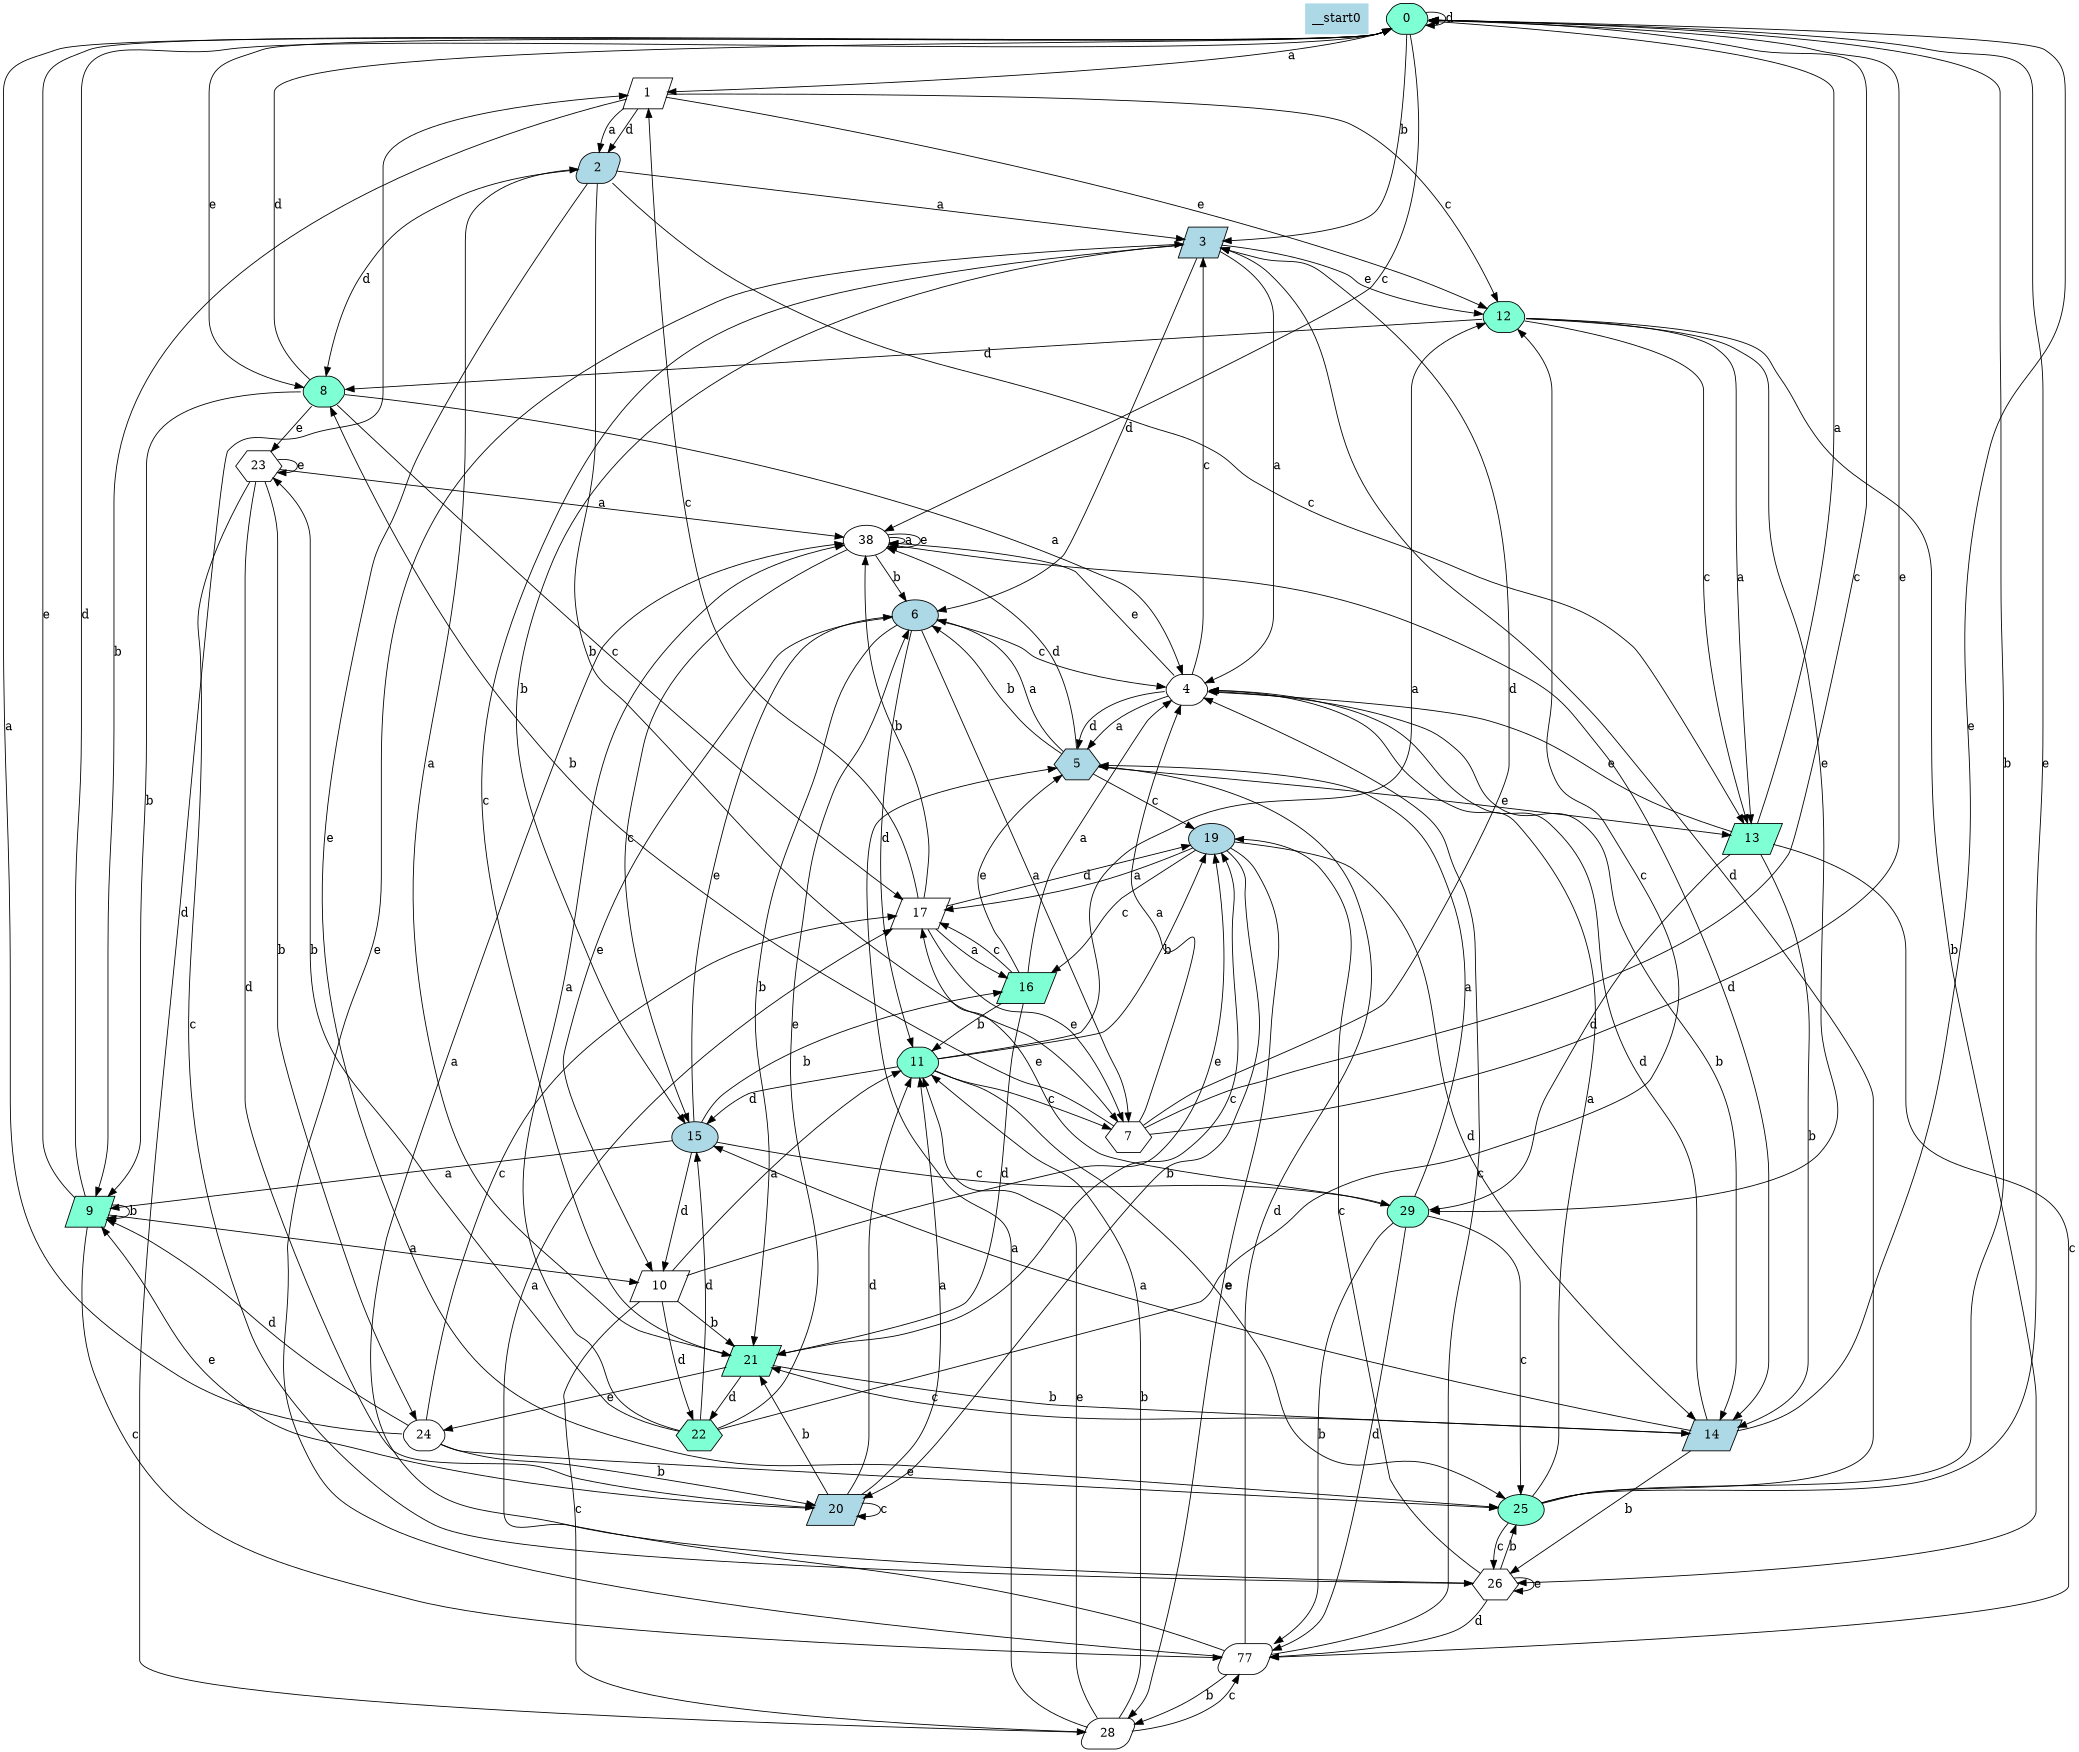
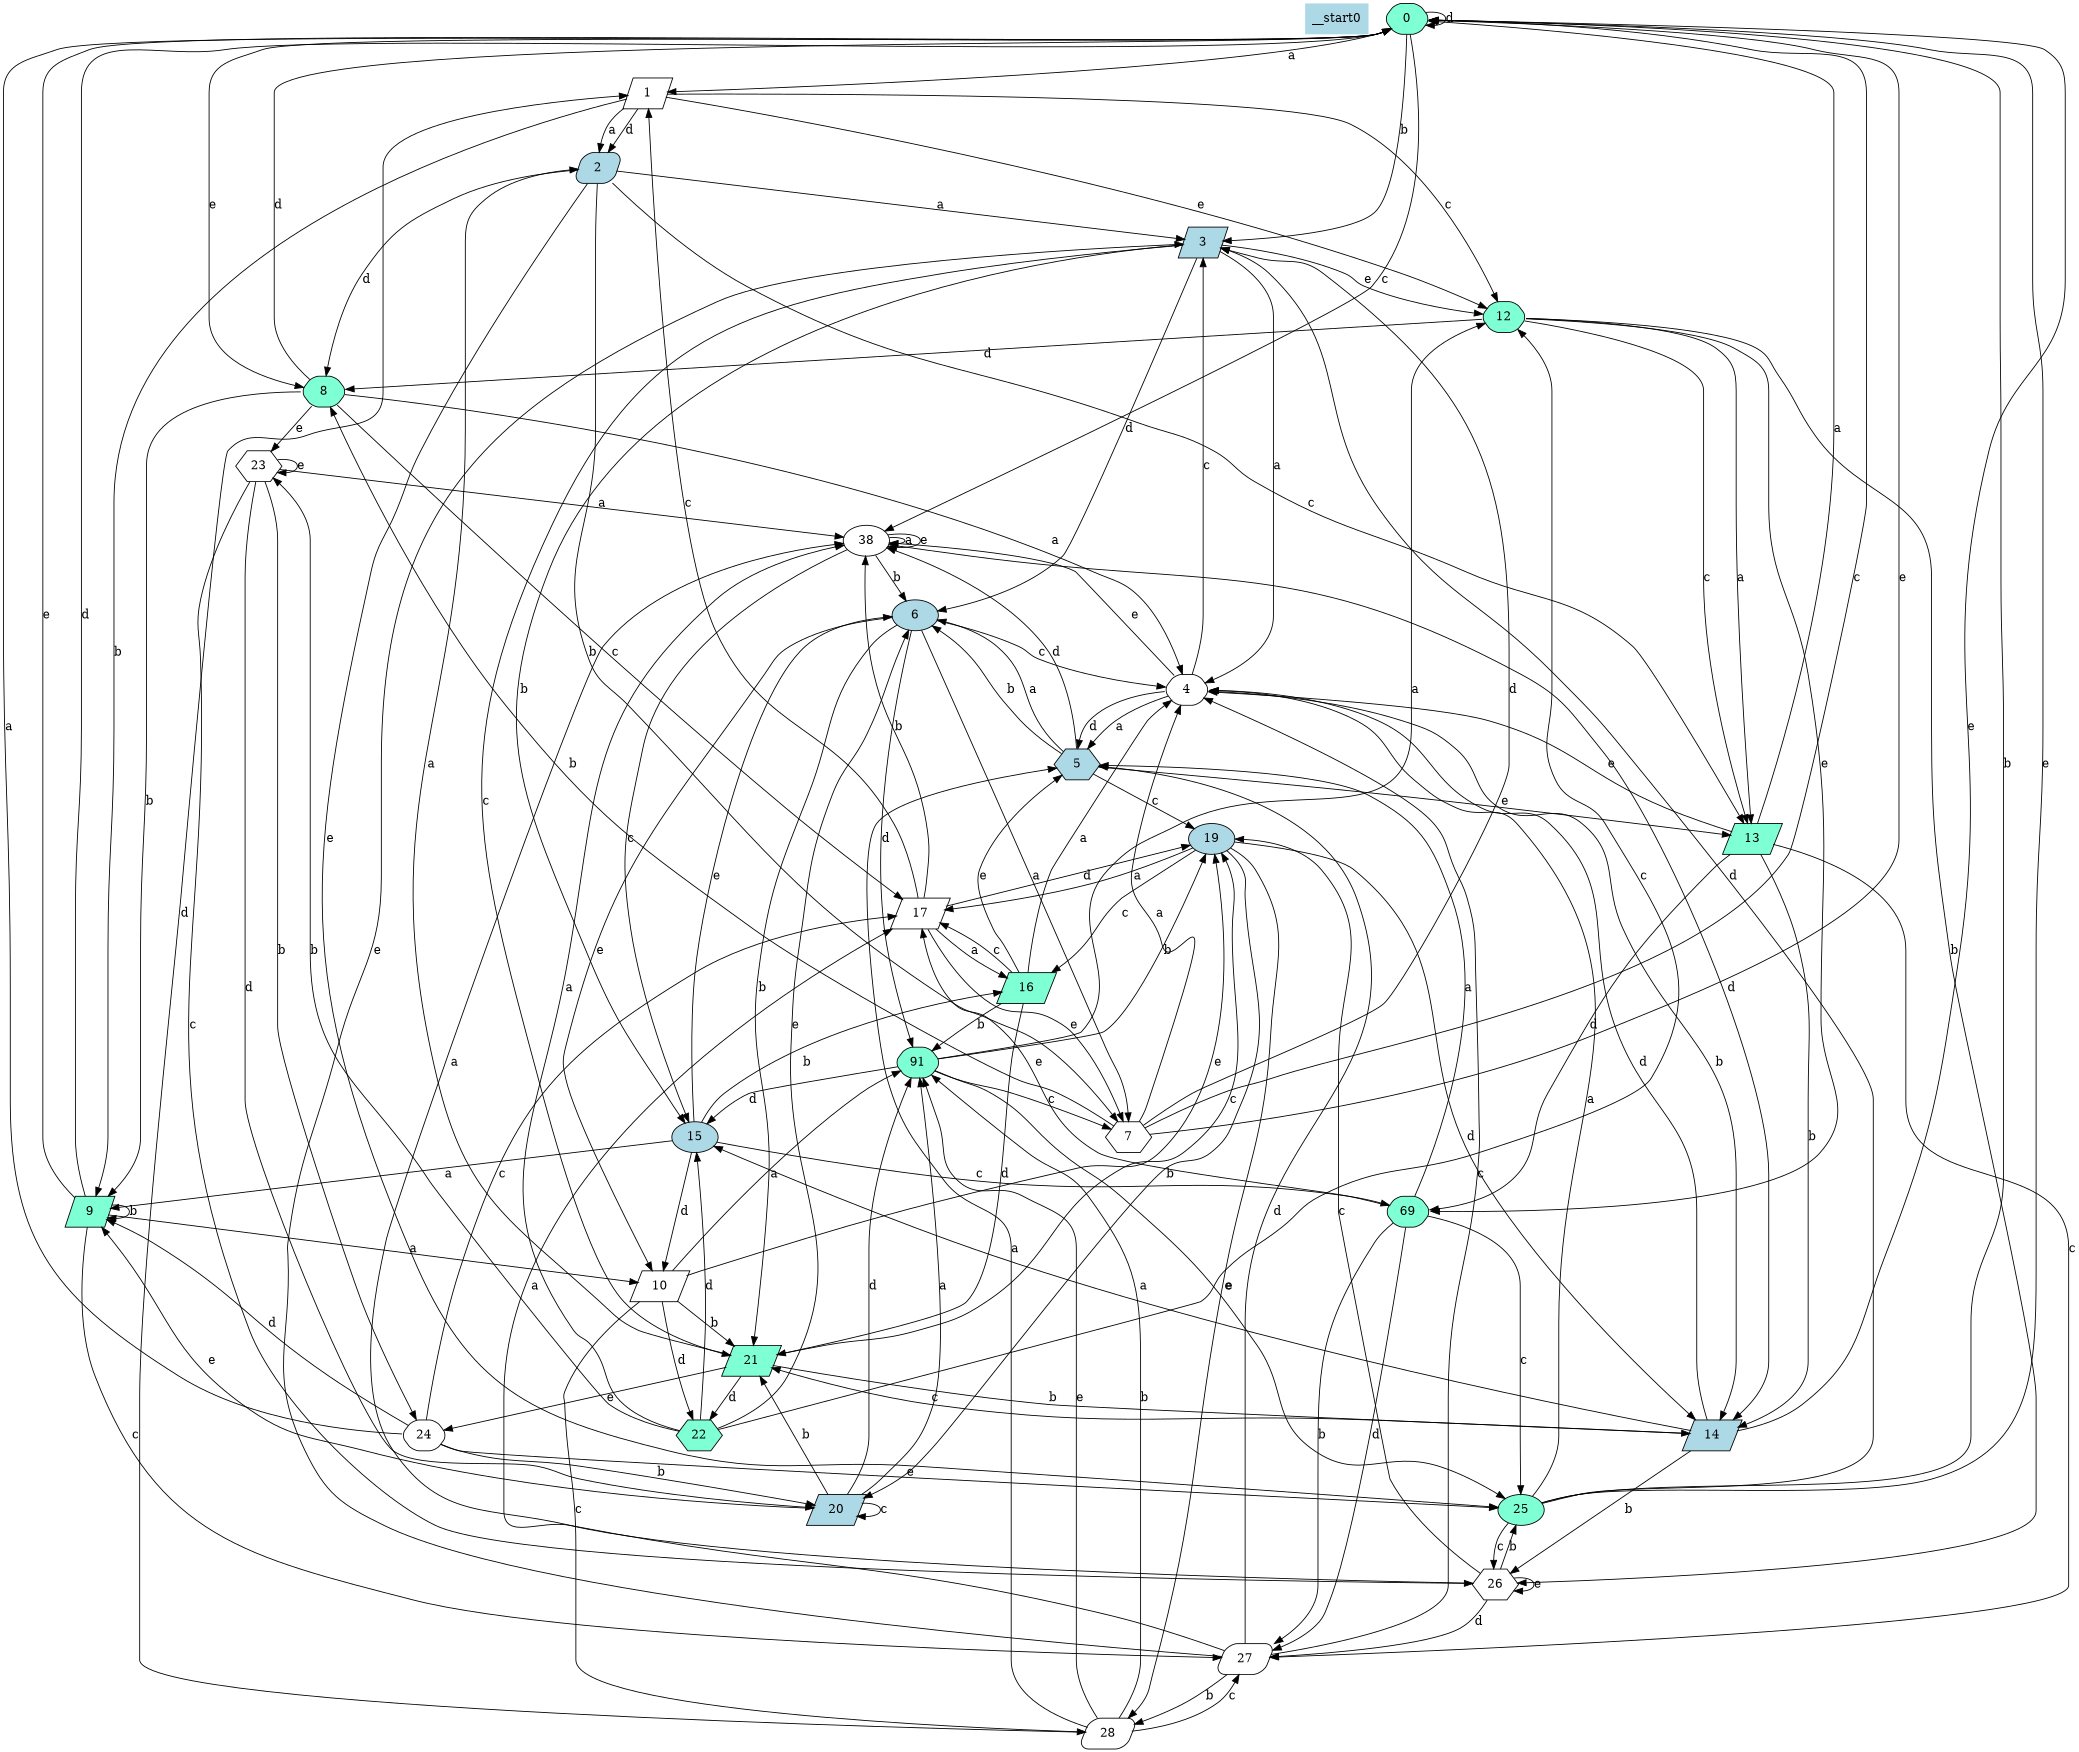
node "11": label "11" -> "91"
node "29": label "29" -> "69"
node "77": label "77" -> "27"
